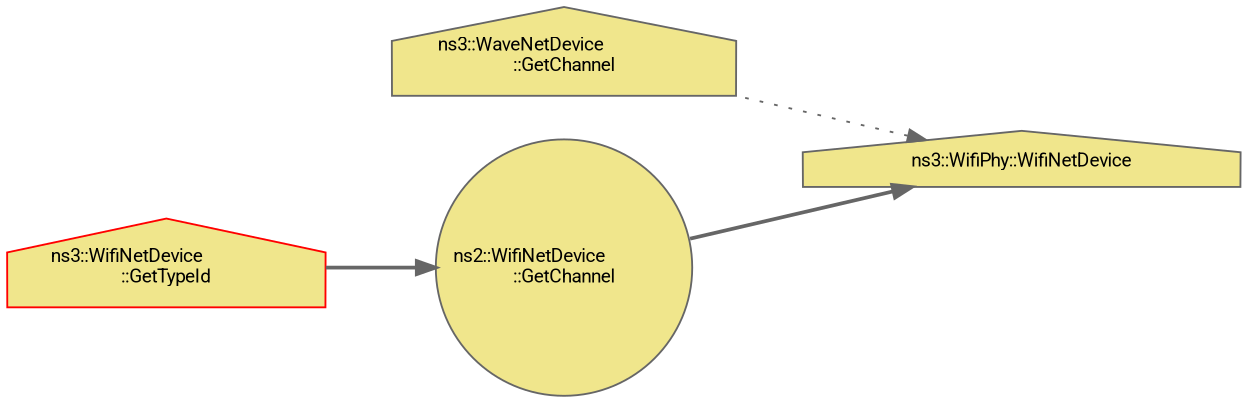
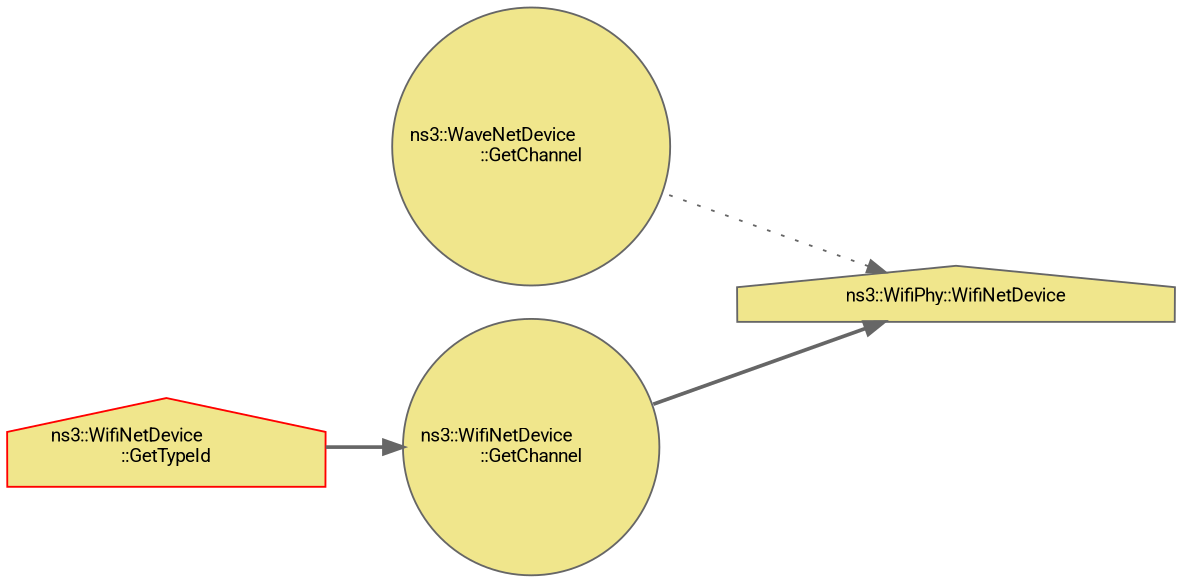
node "ns3::WaveNetDevice ::GetChannel": shape house -> circle
node "ns2::WifiNetDevice ::GetChannel": label "ns2::WifiNetDevice ::GetChannel" -> "ns3::WifiNetDevice ::GetChannel"
